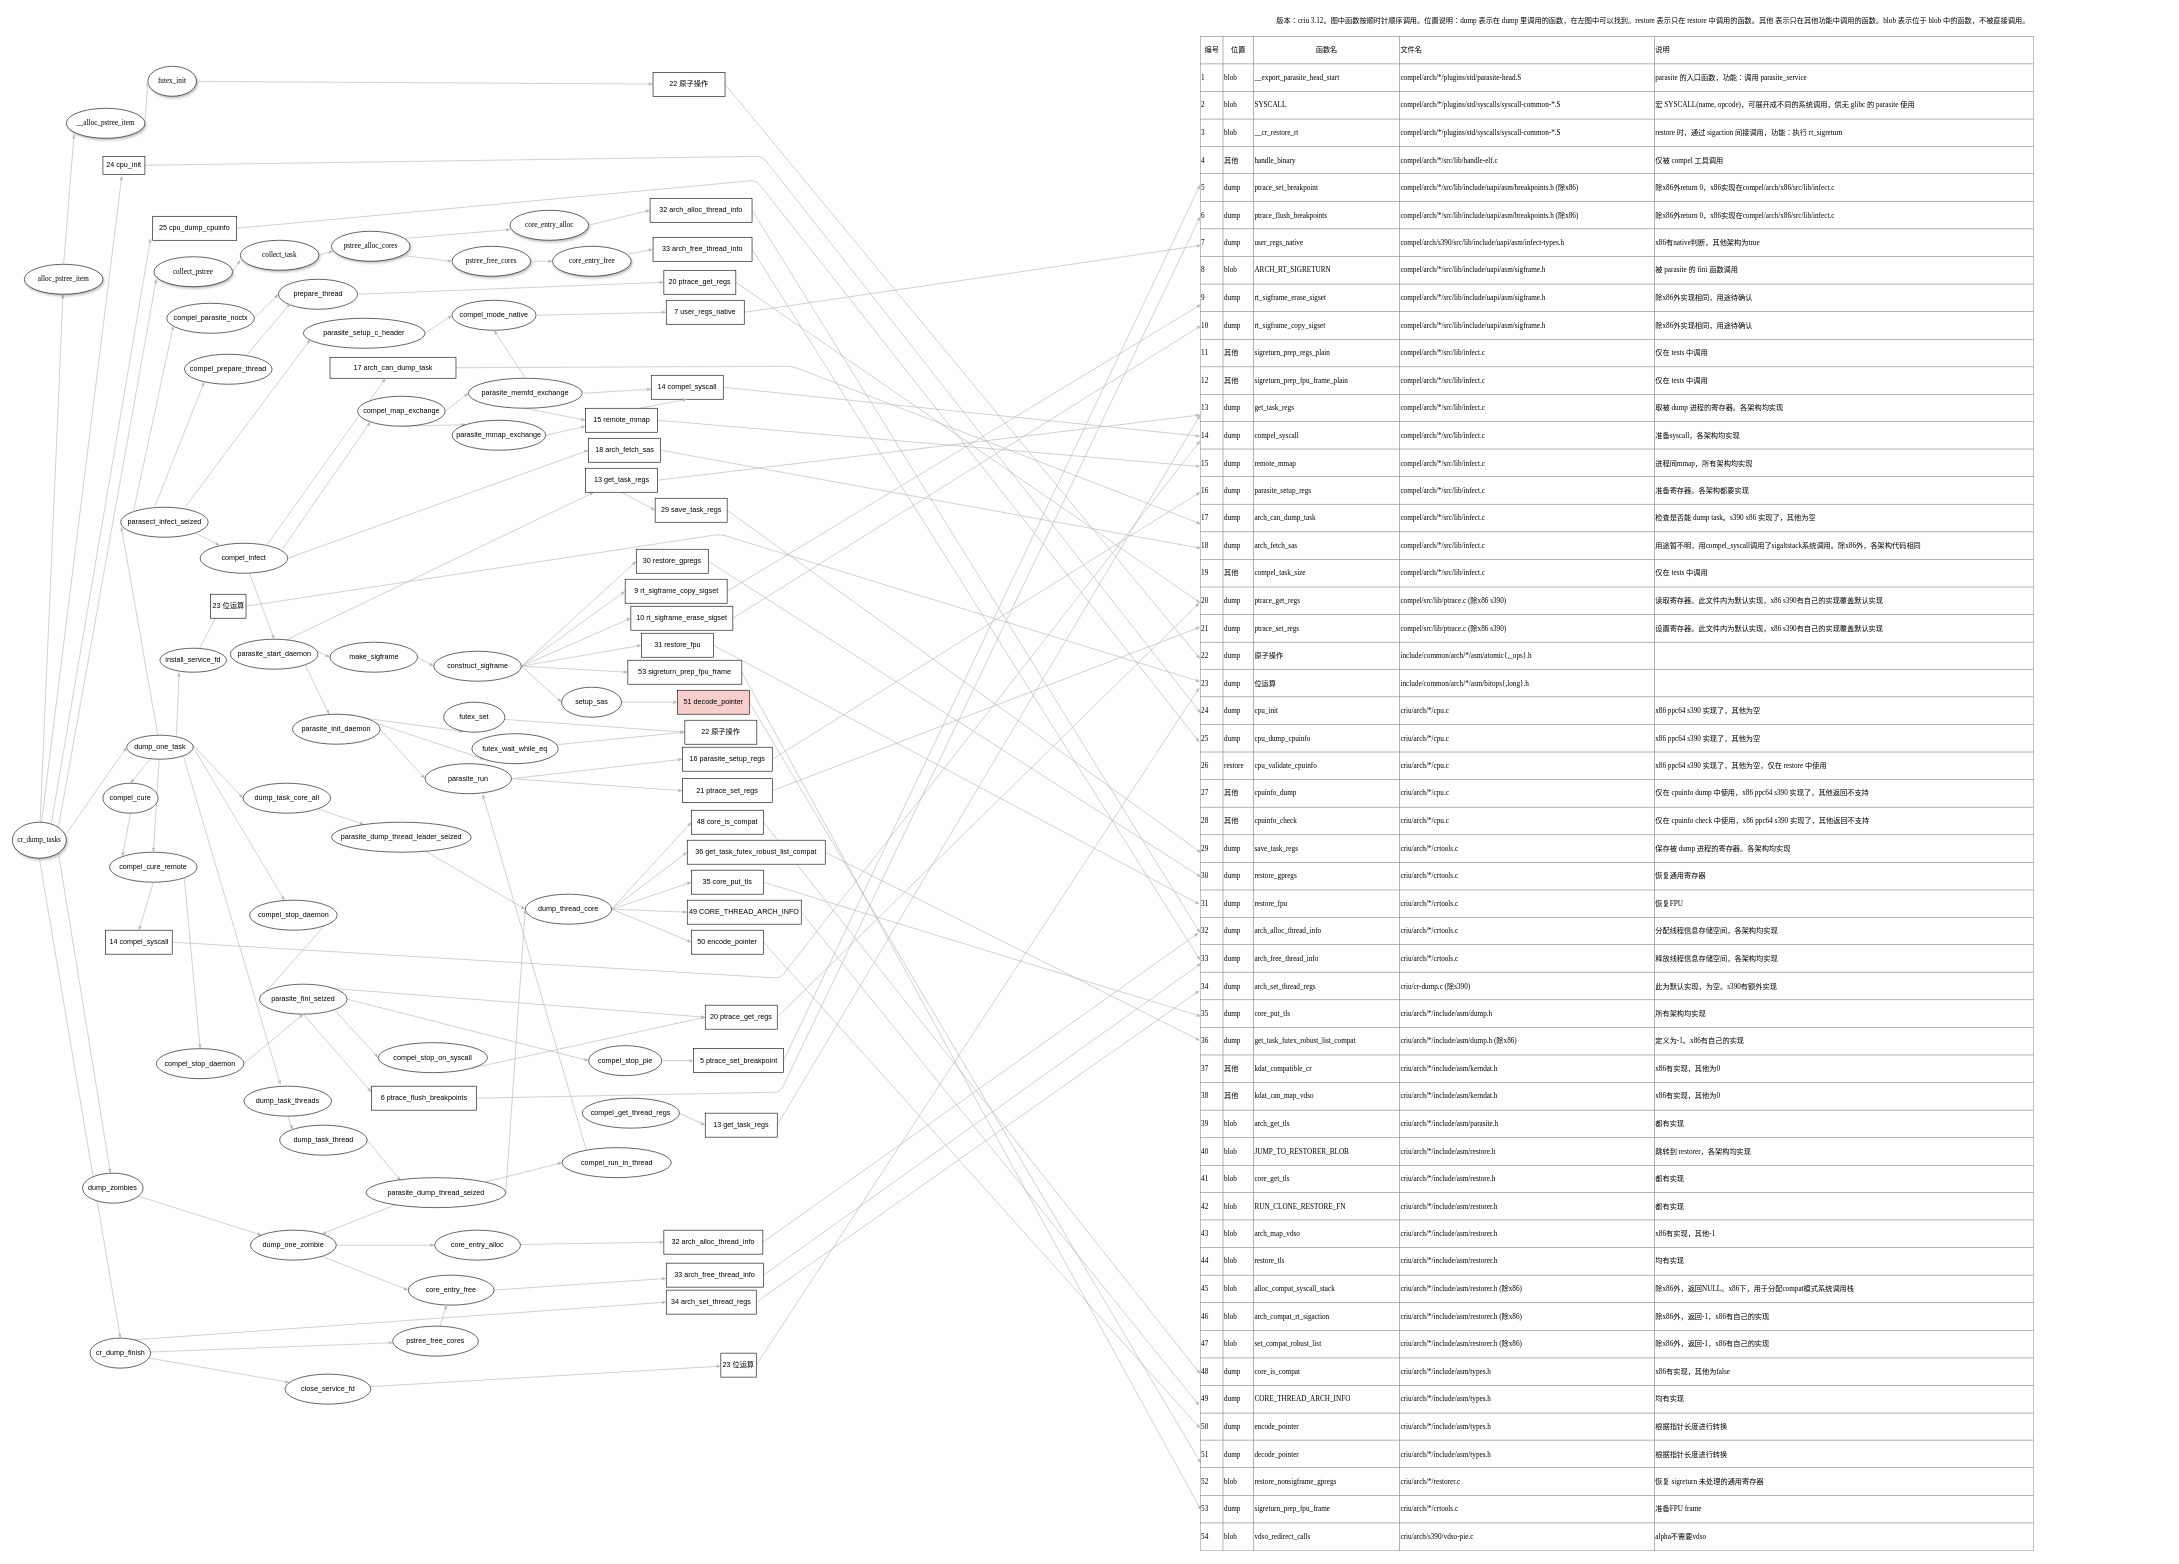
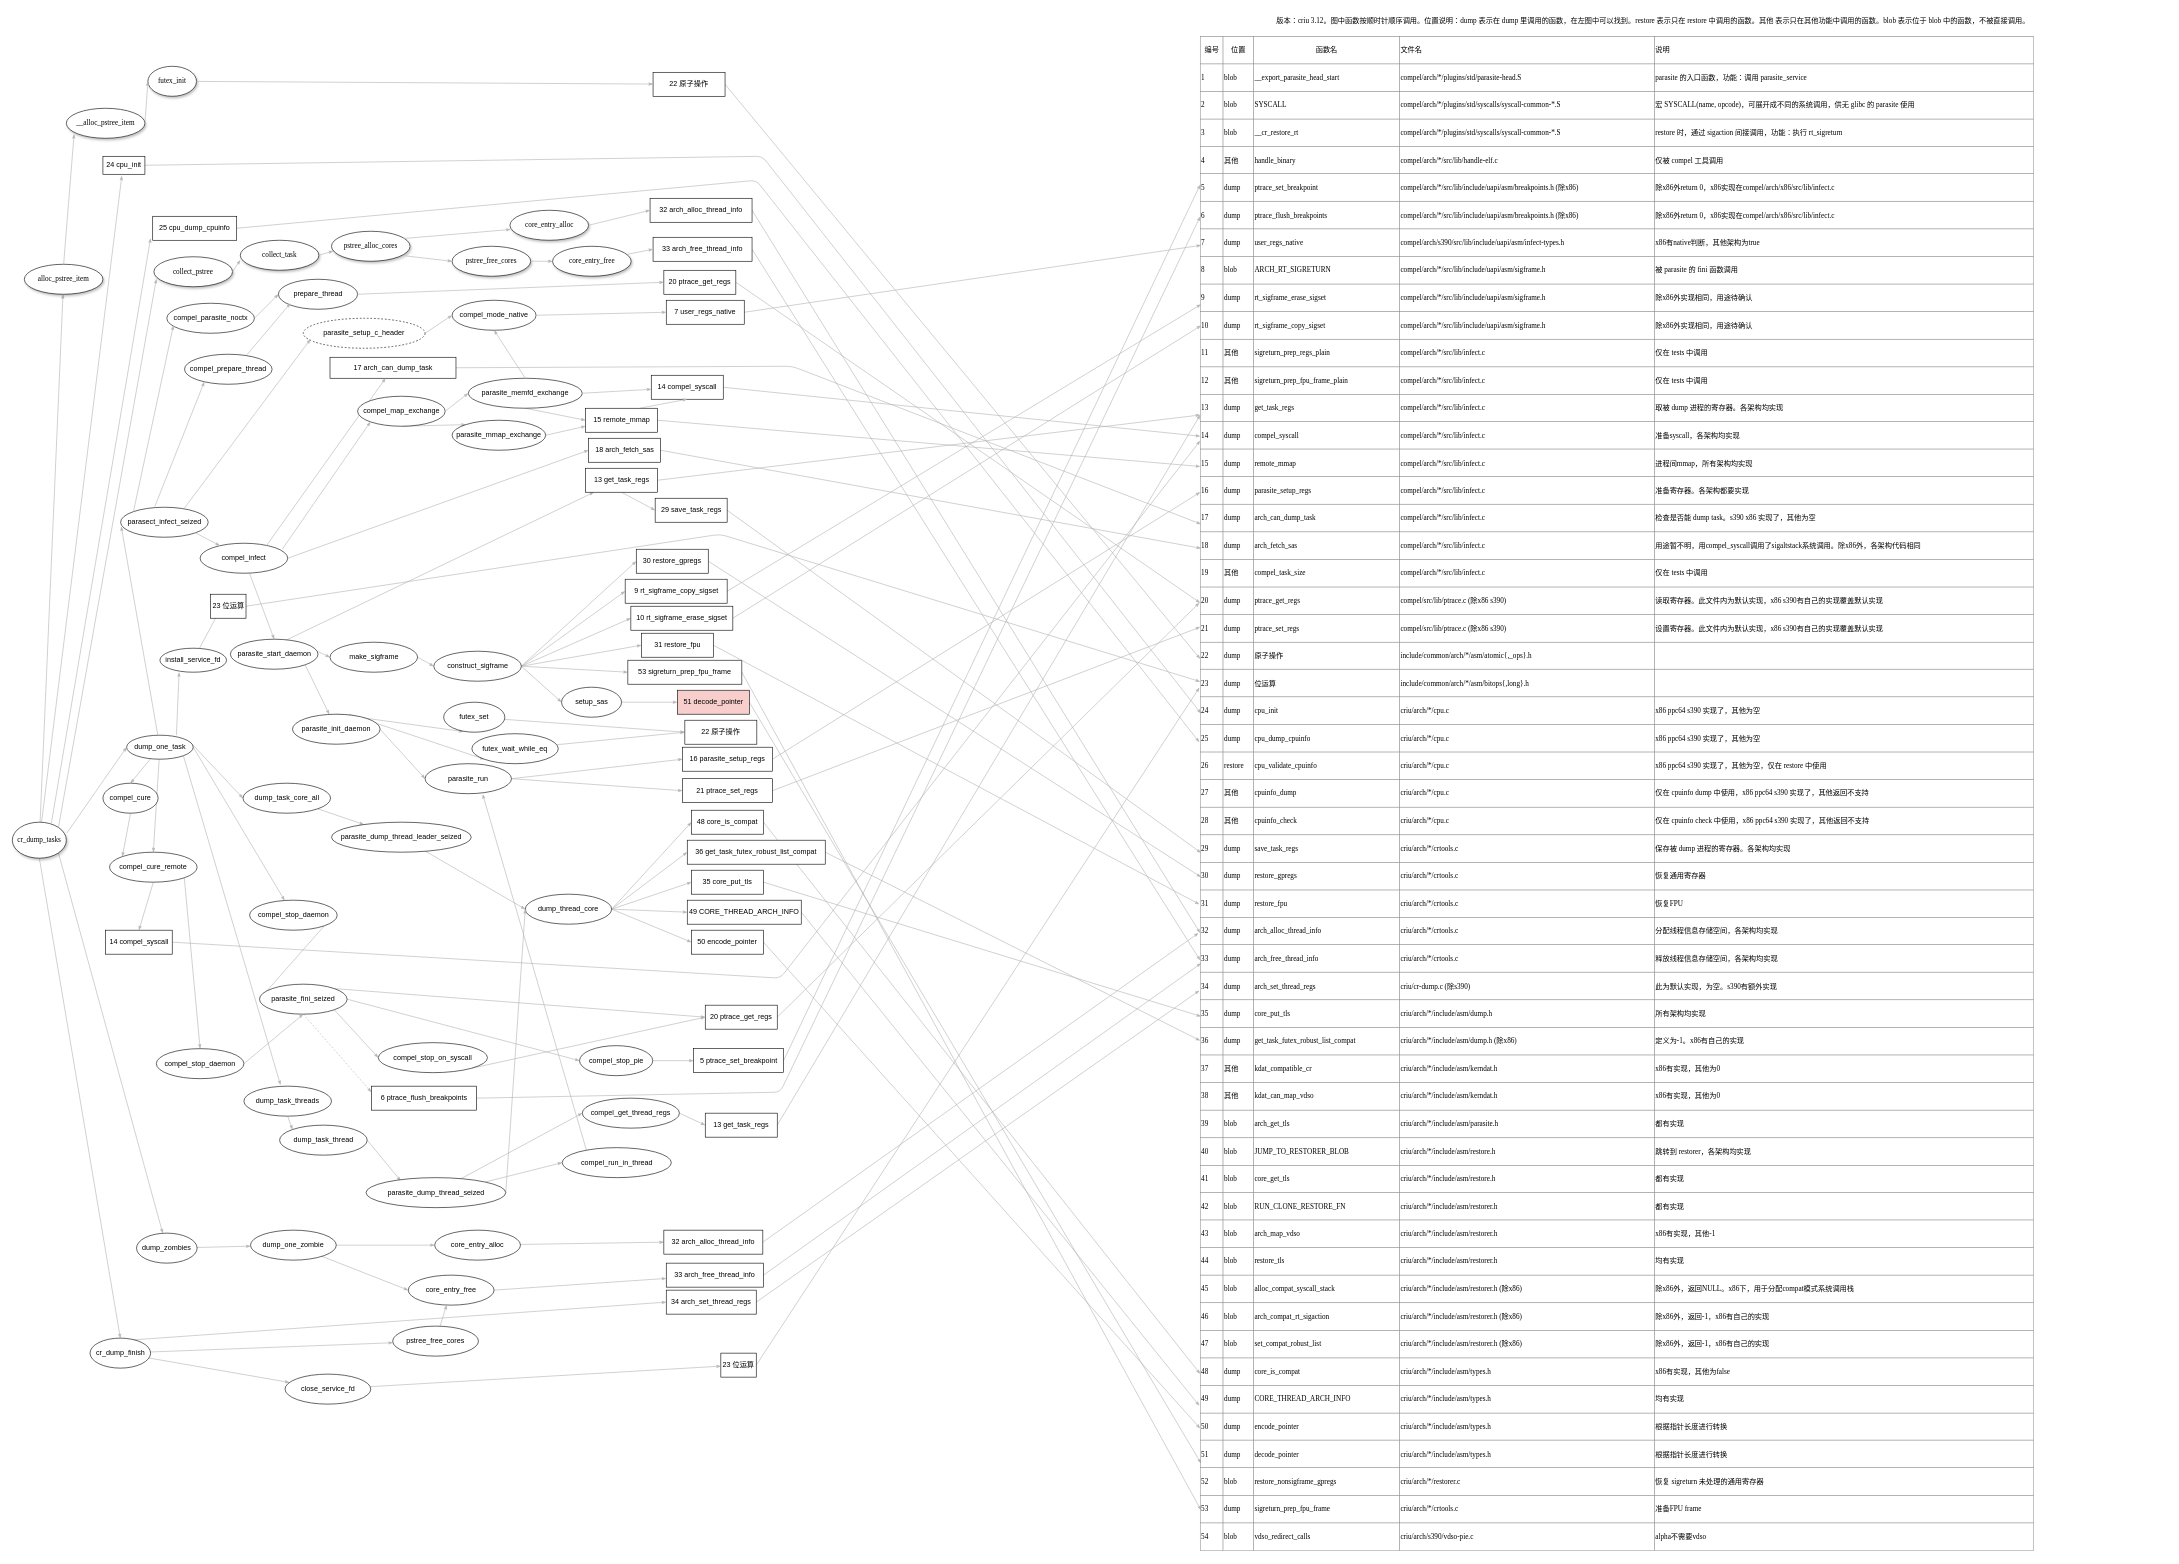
node "parasite_setup_c_header": style solid -> dashed
edge "parasite_fini_seized" -> "6 ptrace_flush_breakpoints": style solid -> dashed
node "compel_stop_pie": moved (625, 1061) -> (616, 1061)
node "dump_zombies": moved (113, 1188) -> (167, 1248)
edge "parasite_dump_thread_seized" -> "dump_one_zombie": now "parasite_dump_thread_seized" -> "compel_get_thread_regs"
